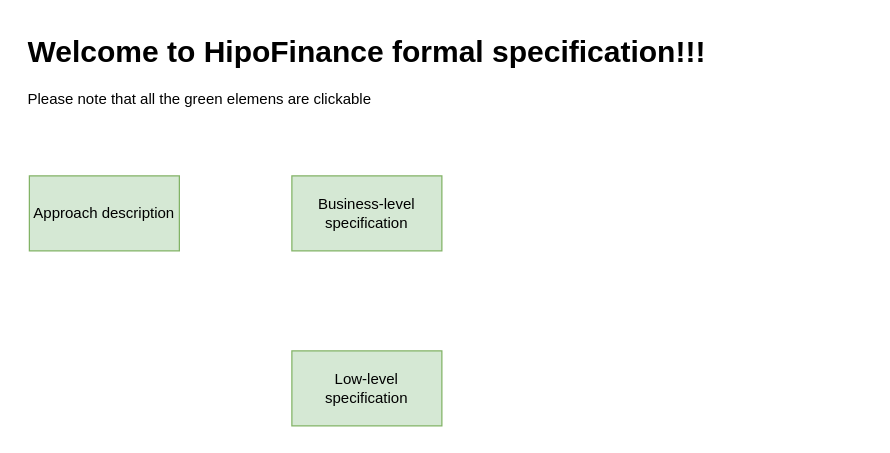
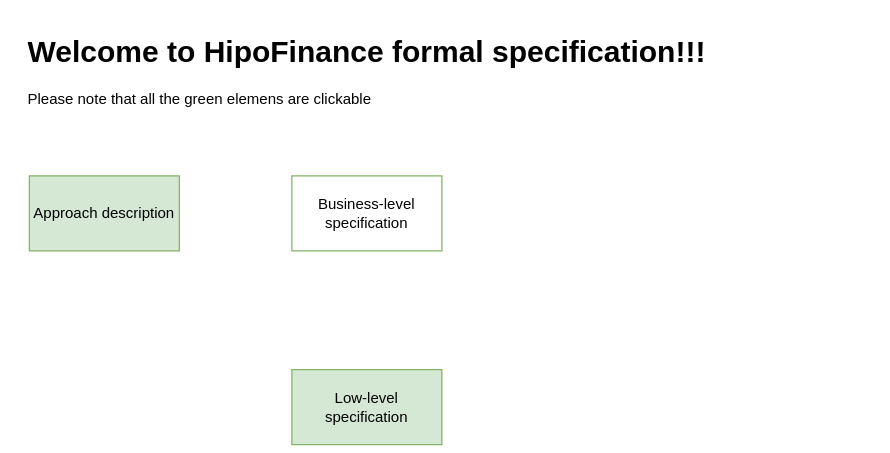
node "Business-level specification": fillcolor #d5e8d4 -> #ffffff
node "Low-level specification": moved (367, 388) -> (367, 407)
